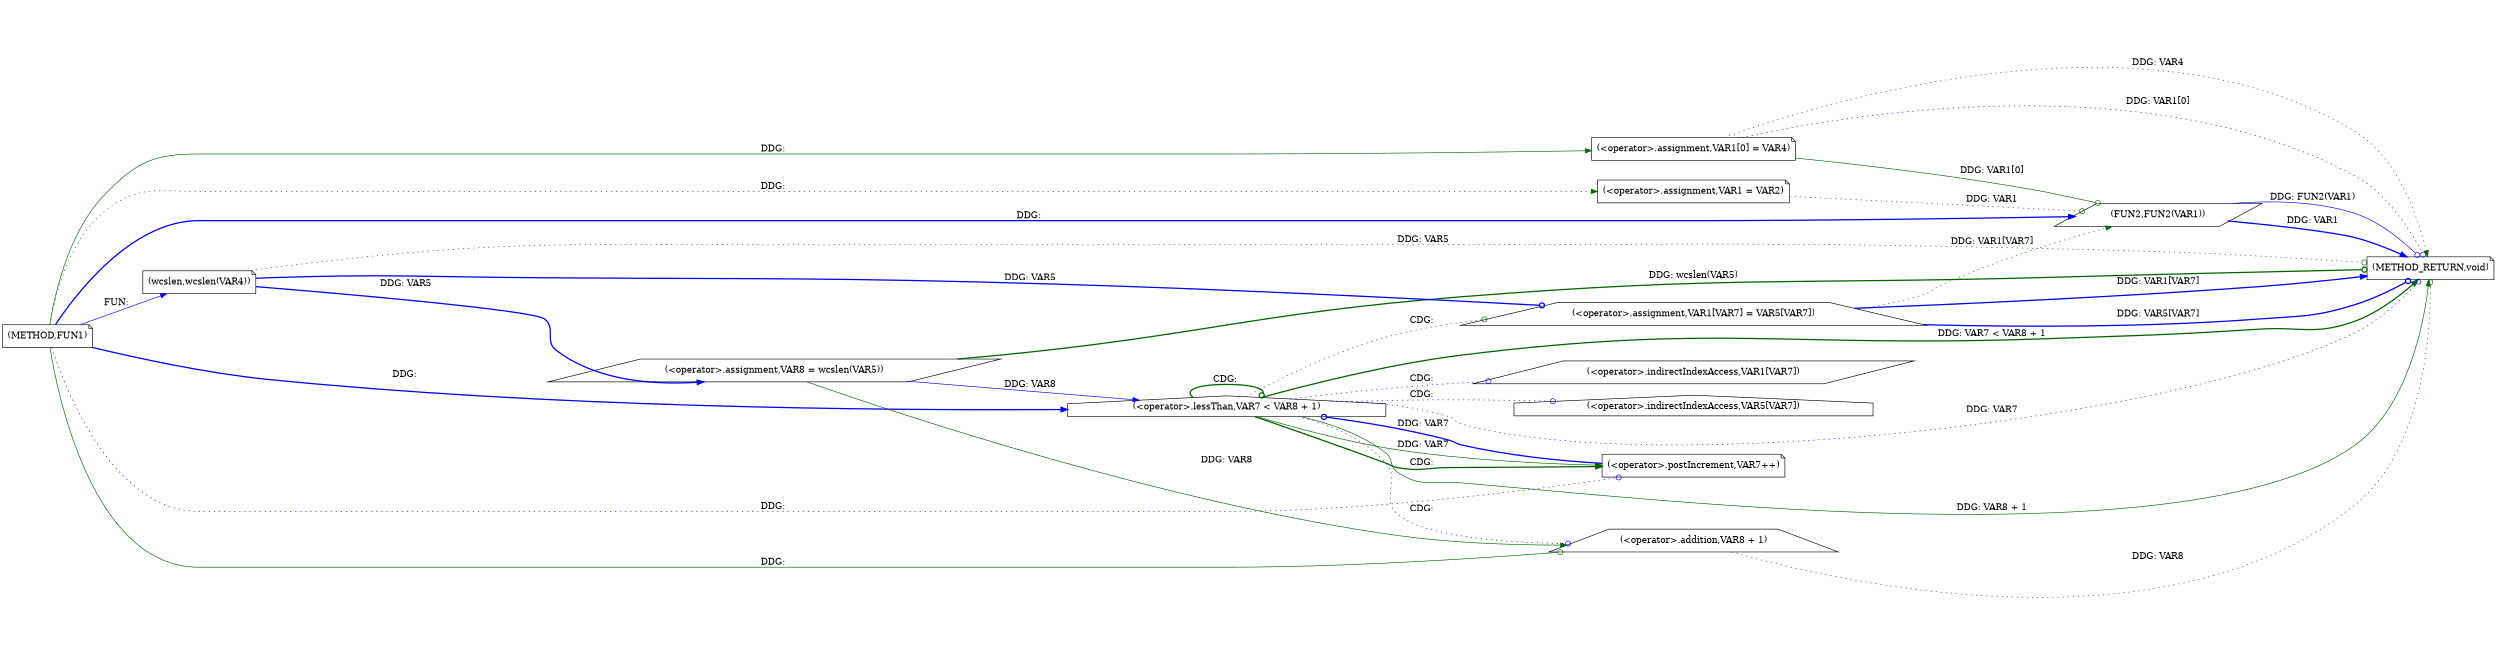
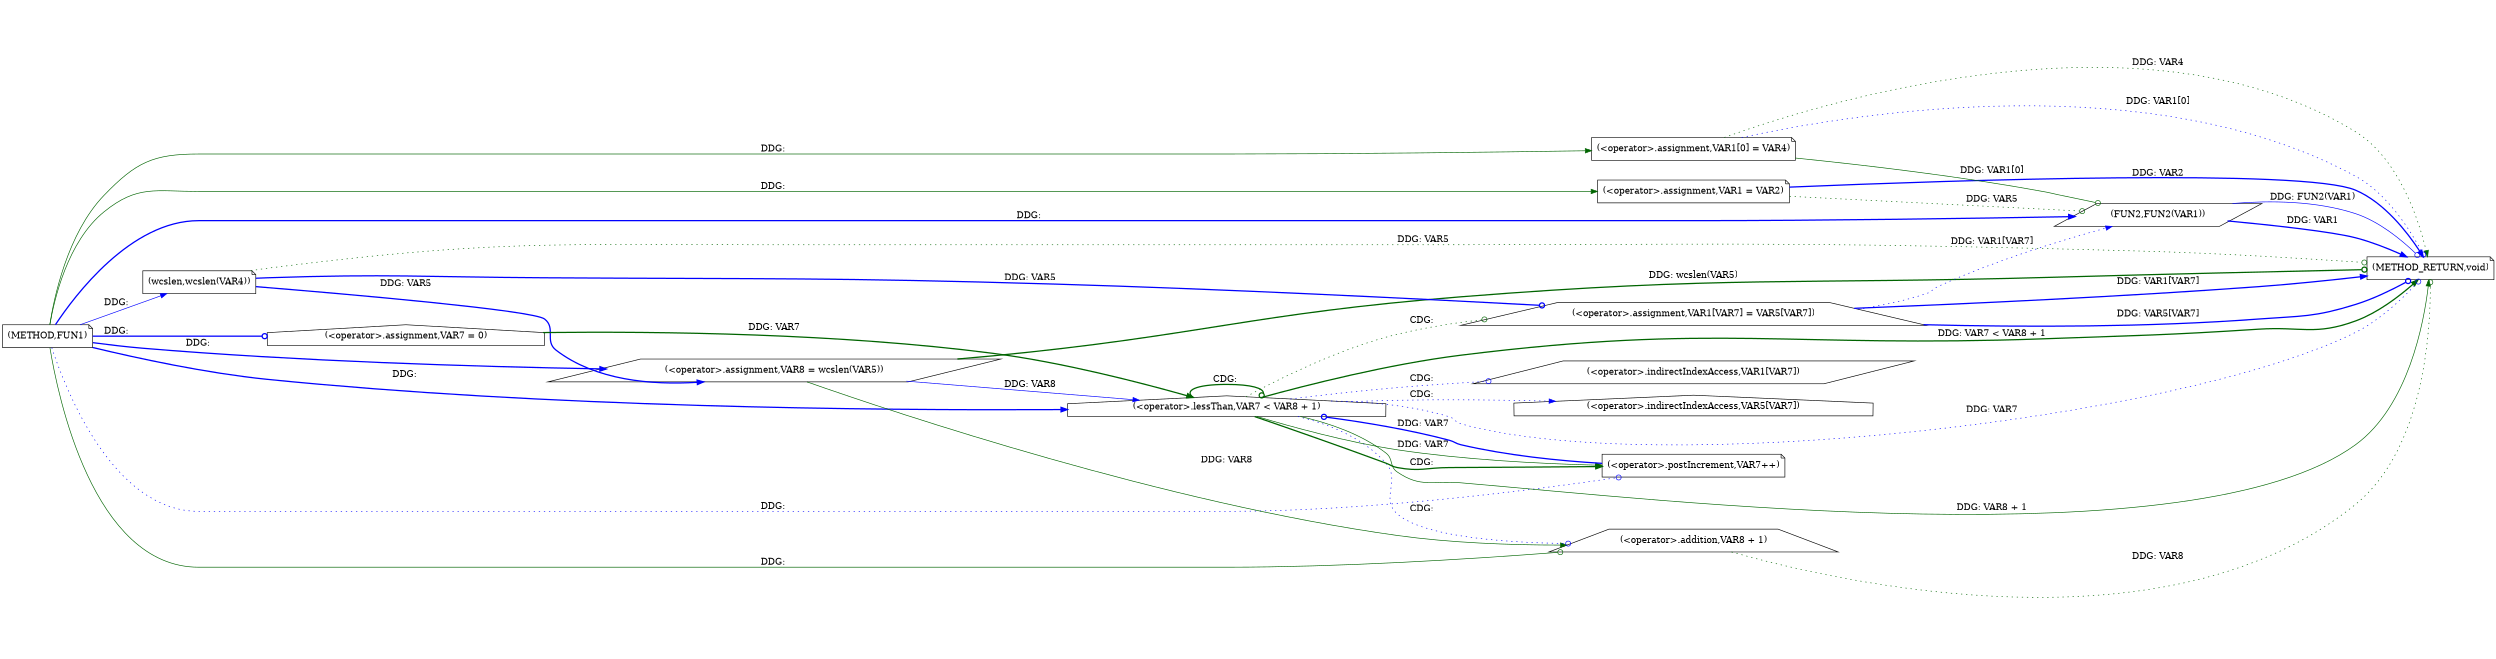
edge "(<operator>.assignment,VAR1 = VAR2)" -> "(METHOD_RETURN,void)": added, label "DDG: VAR2"
edge "(METHOD,FUN1)" -> "(<operator>.assignment,VAR1 = VAR2)": style dotted -> solid
edge "(<operator>.assignment,VAR1 = VAR2)" -> "(FUN2,FUN2(VAR1))": label "DDG: VAR1" -> "DDG: VAR5"
edge "(<operator>.assignment,VAR1[VAR7] = VAR5[VAR7])" -> "(FUN2,FUN2(VAR1))": color darkgreen -> blue
edge "(METHOD,FUN1)" -> "(wcslen,wcslen(VAR4))": label "FUN: " -> "DDG: "
node "(<operator>.assignment,VAR7 = 0)": added
edge "(METHOD,FUN1)" -> "(<operator>.assignment,VAR8 = wcslen(VAR5))": added, label "DDG:"
edge "(<operator>.lessThan,VAR7 < VAR8 + 1)" -> "(<operator>.indirectIndexAccess,VAR5[VAR7])": arrowhead odot -> normal
